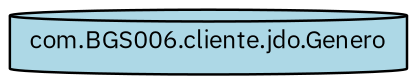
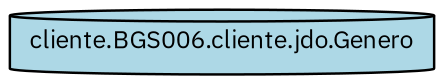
node "com.BGS006.cliente.jdo.Genero": label "com.BGS006.cliente.jdo.Genero" -> "cliente.BGS006.cliente.jdo.Genero"
